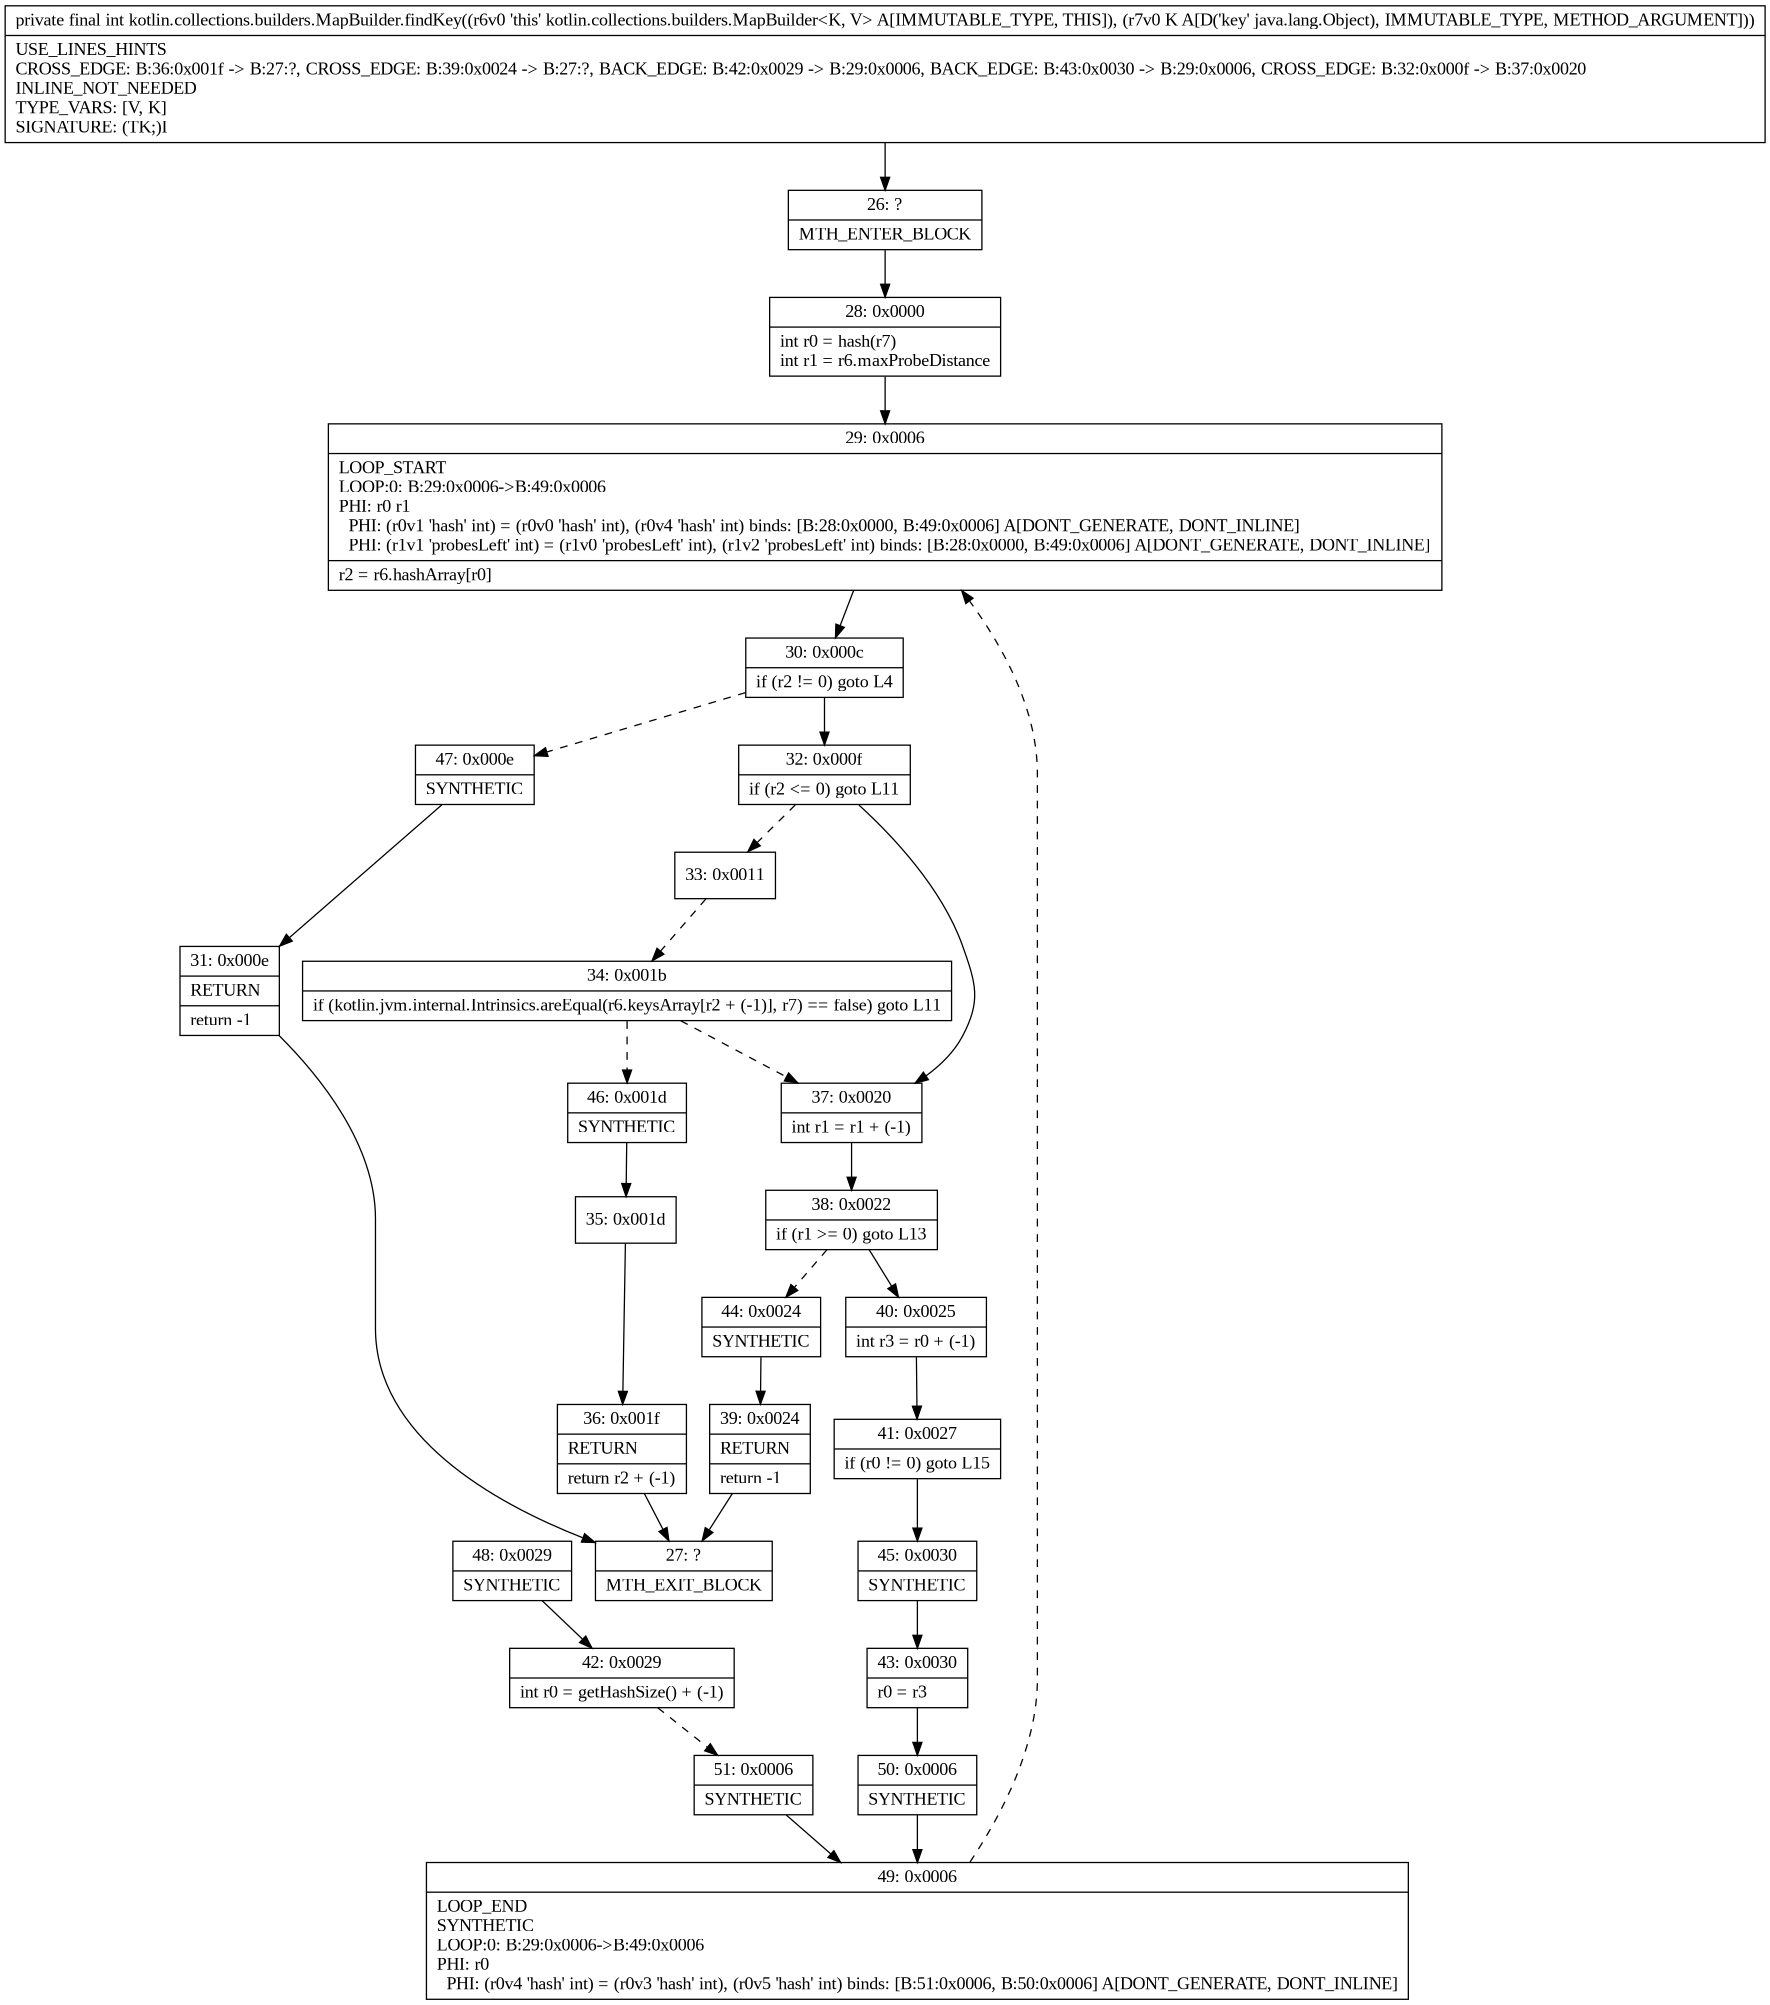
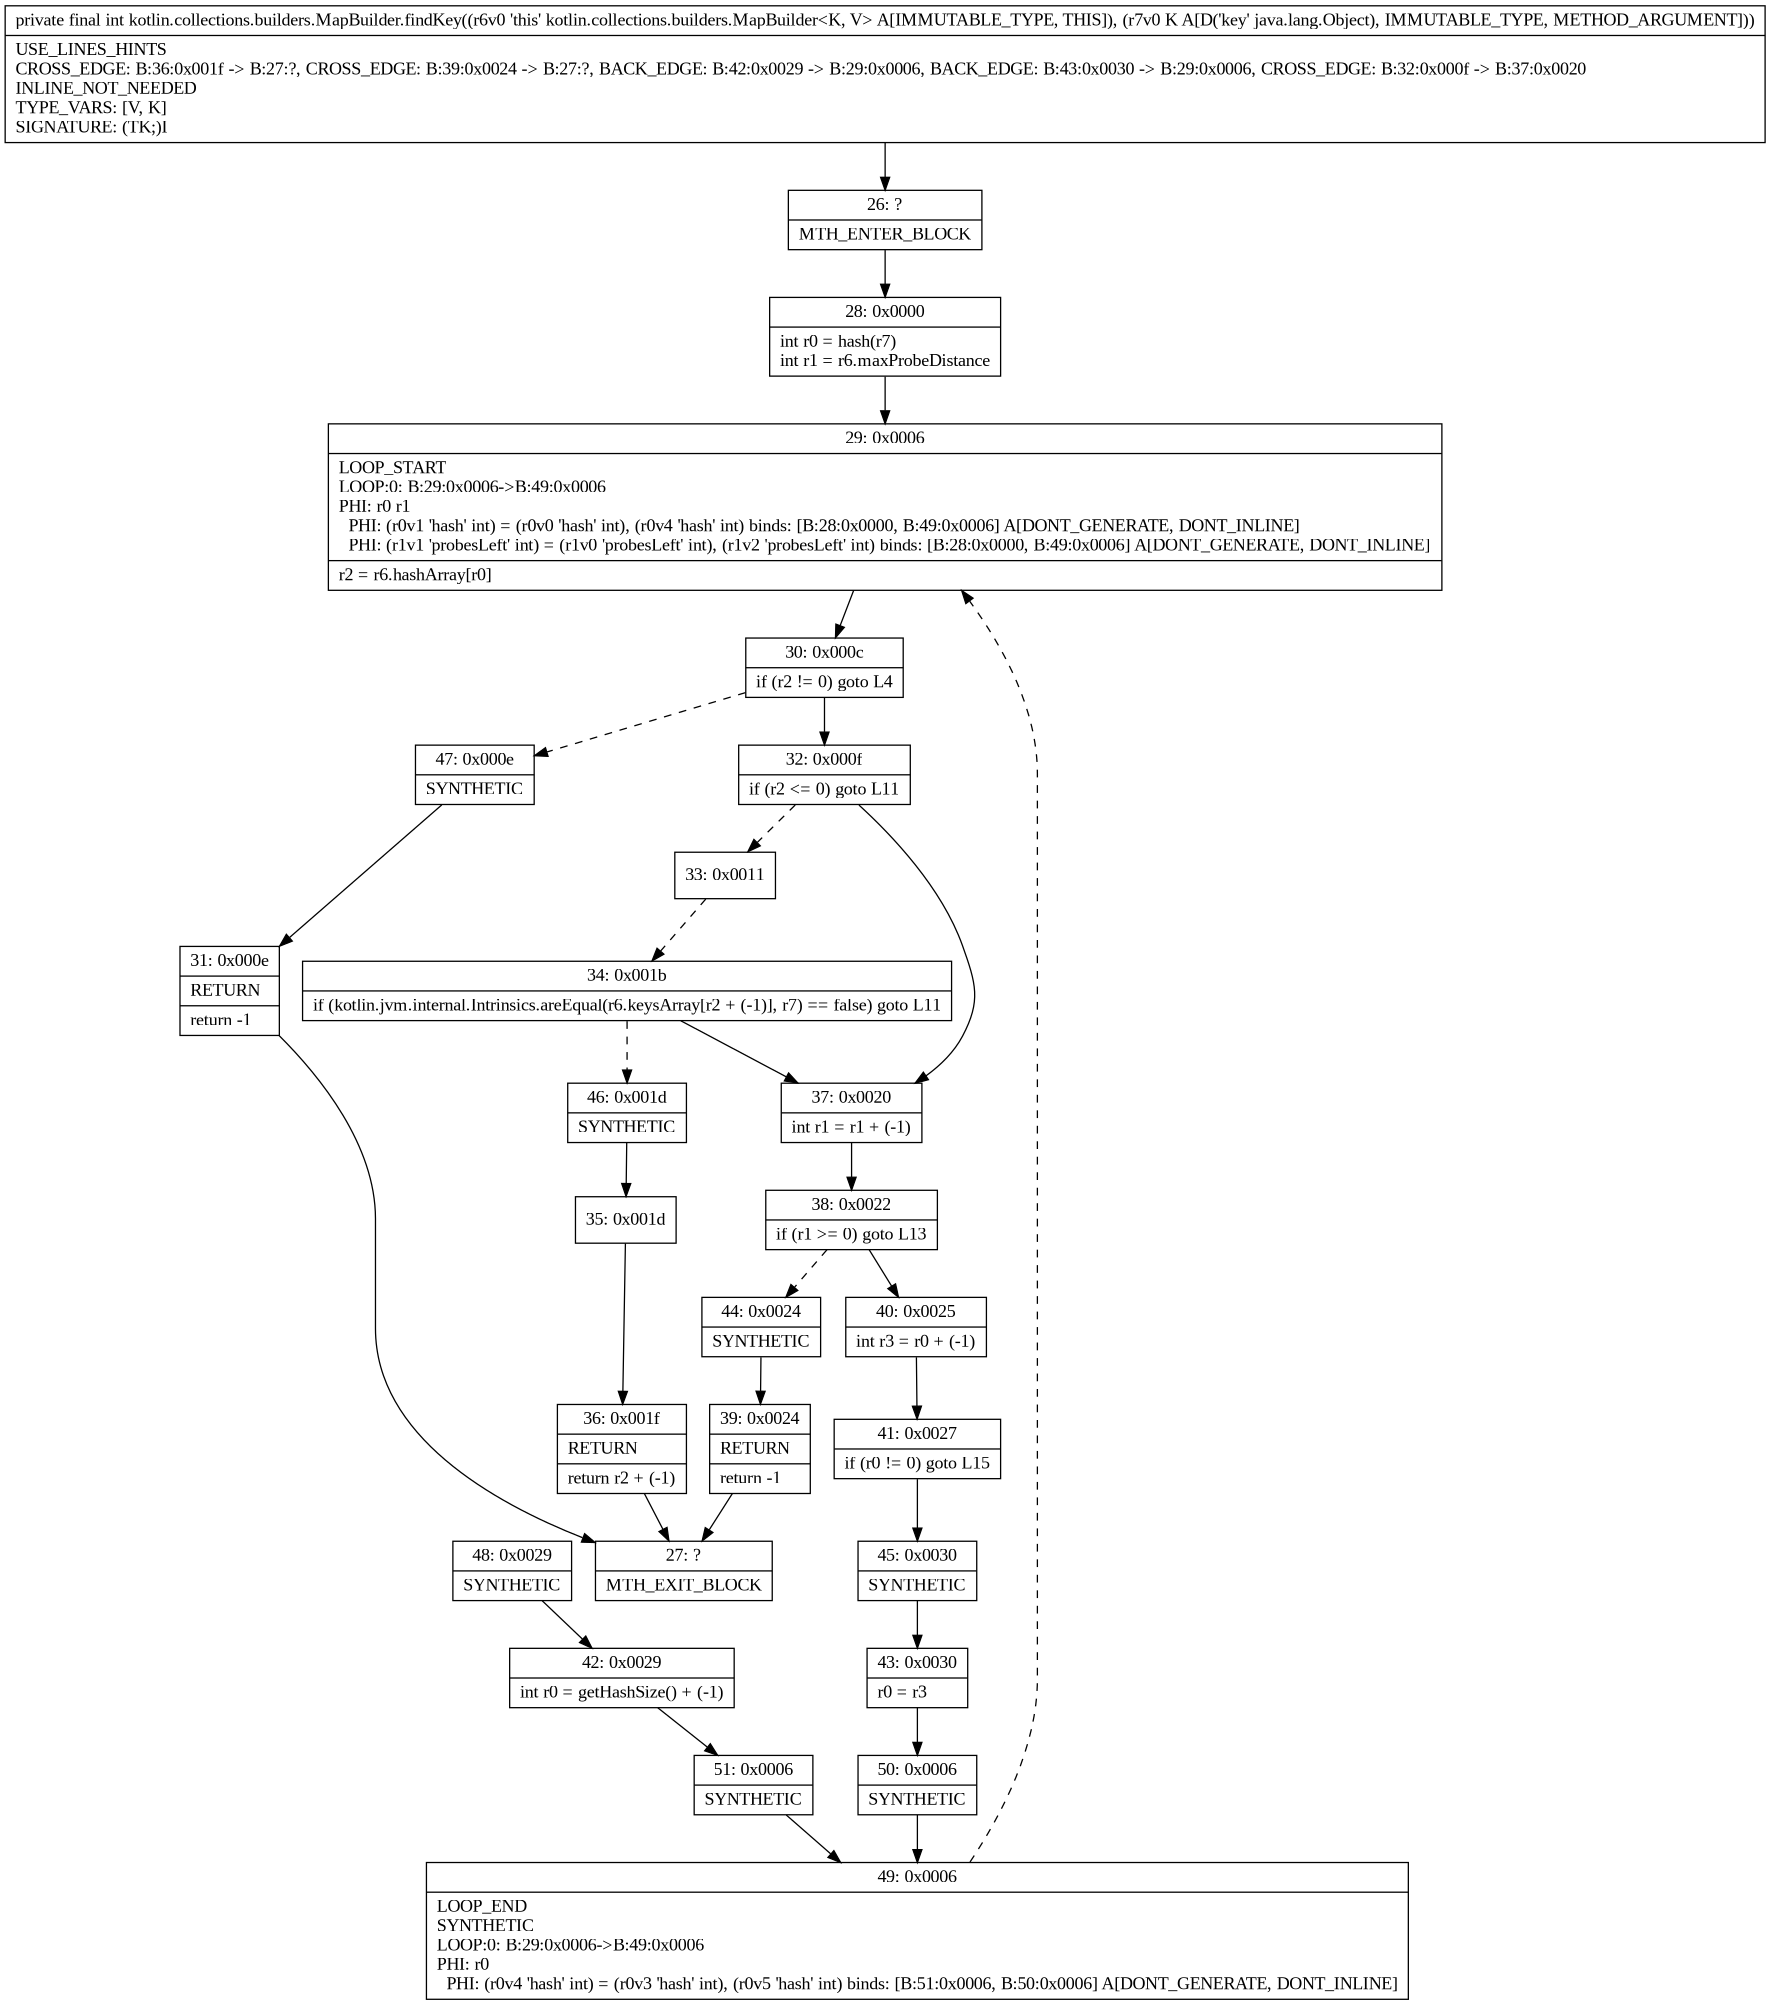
edge "34: 0x001b" -> "37: 0x0020": style dashed -> solid
edge "42: 0x0029" -> "51: 0x0006": style dashed -> solid
